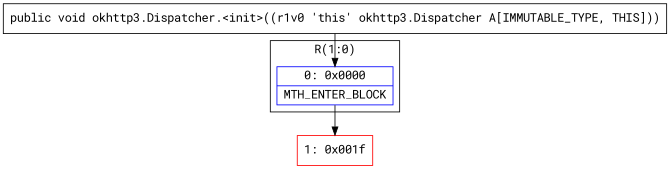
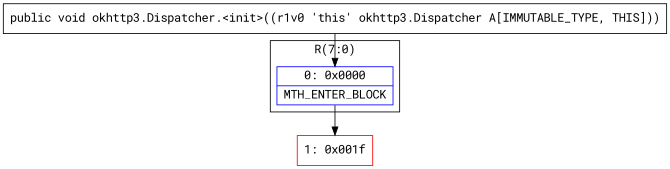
cluster "R(1:0)": label "R(1:0)" -> "R(7:0)"
